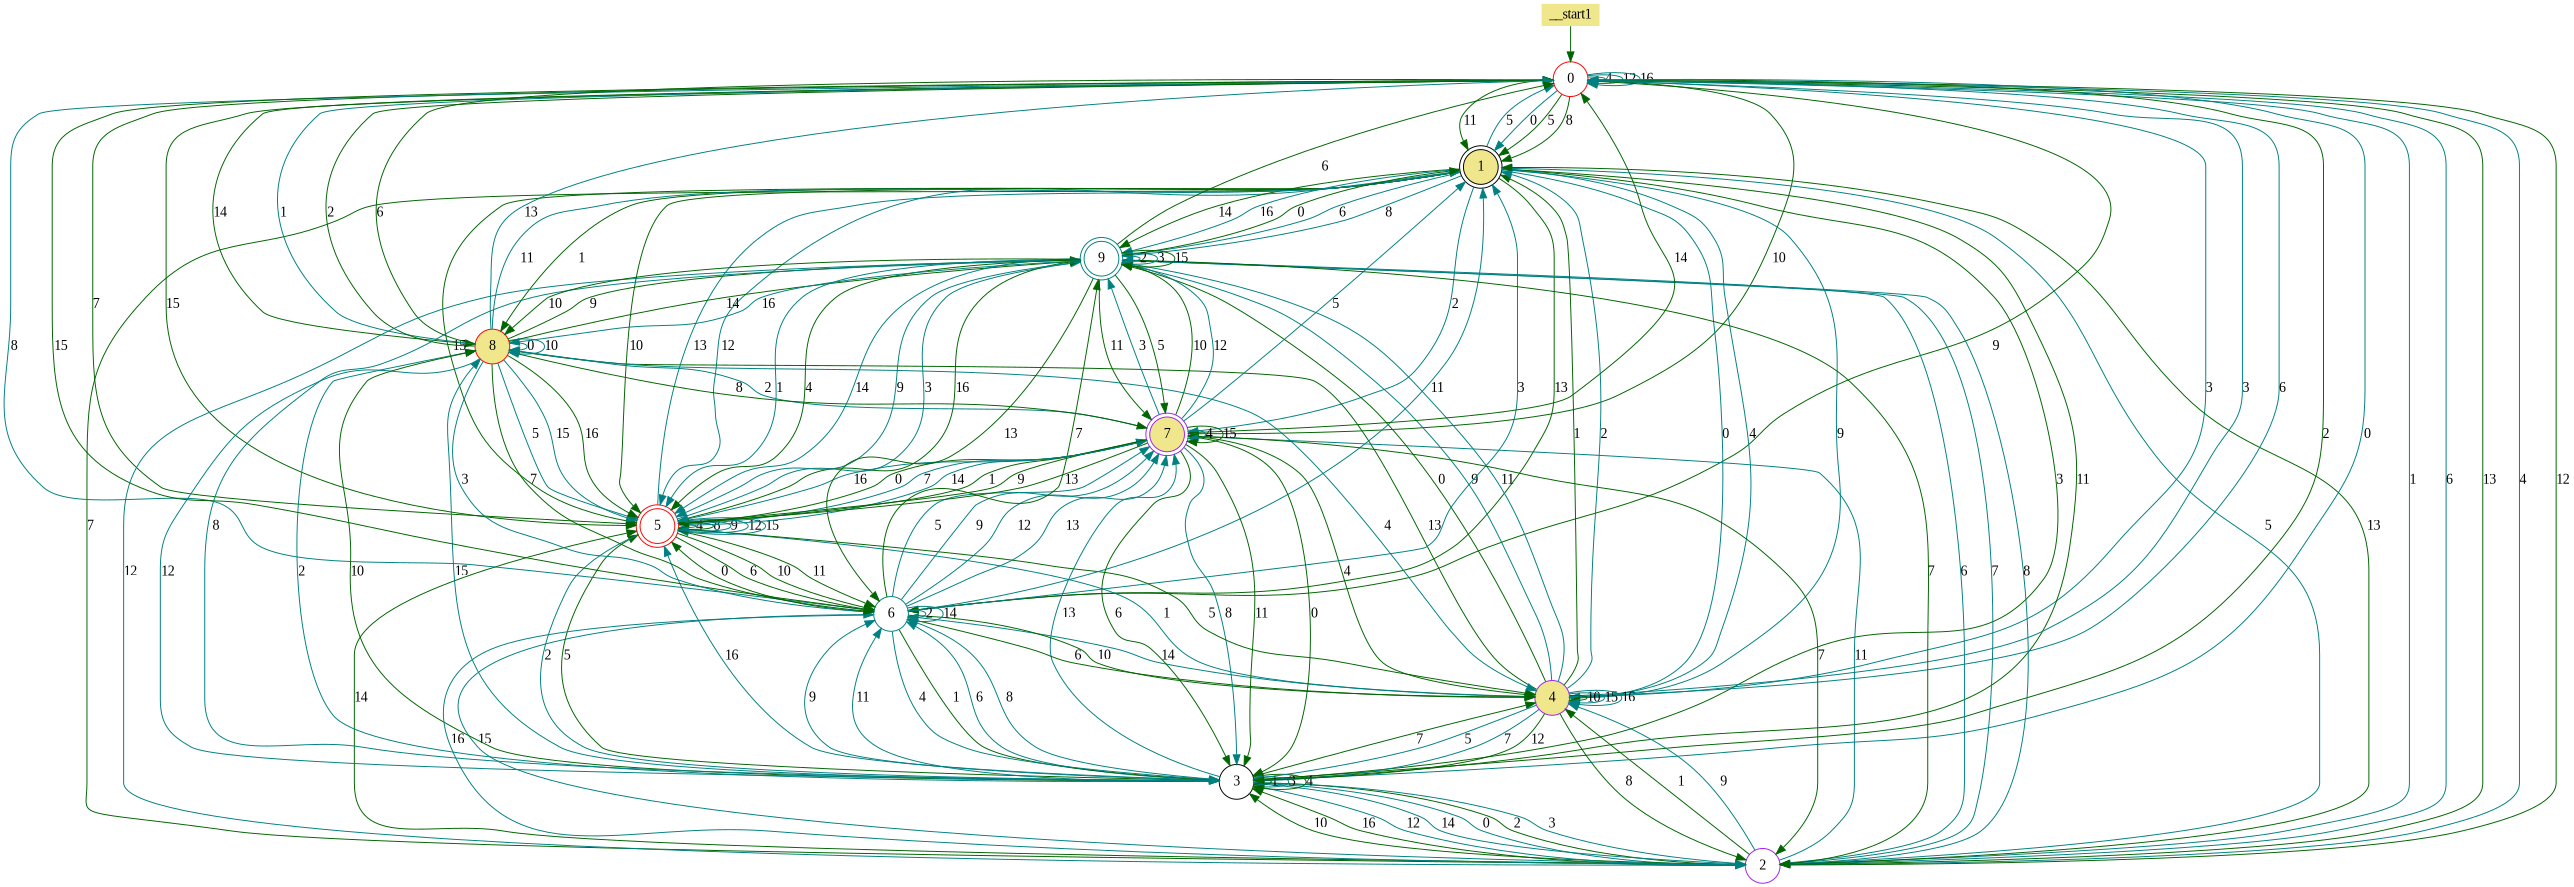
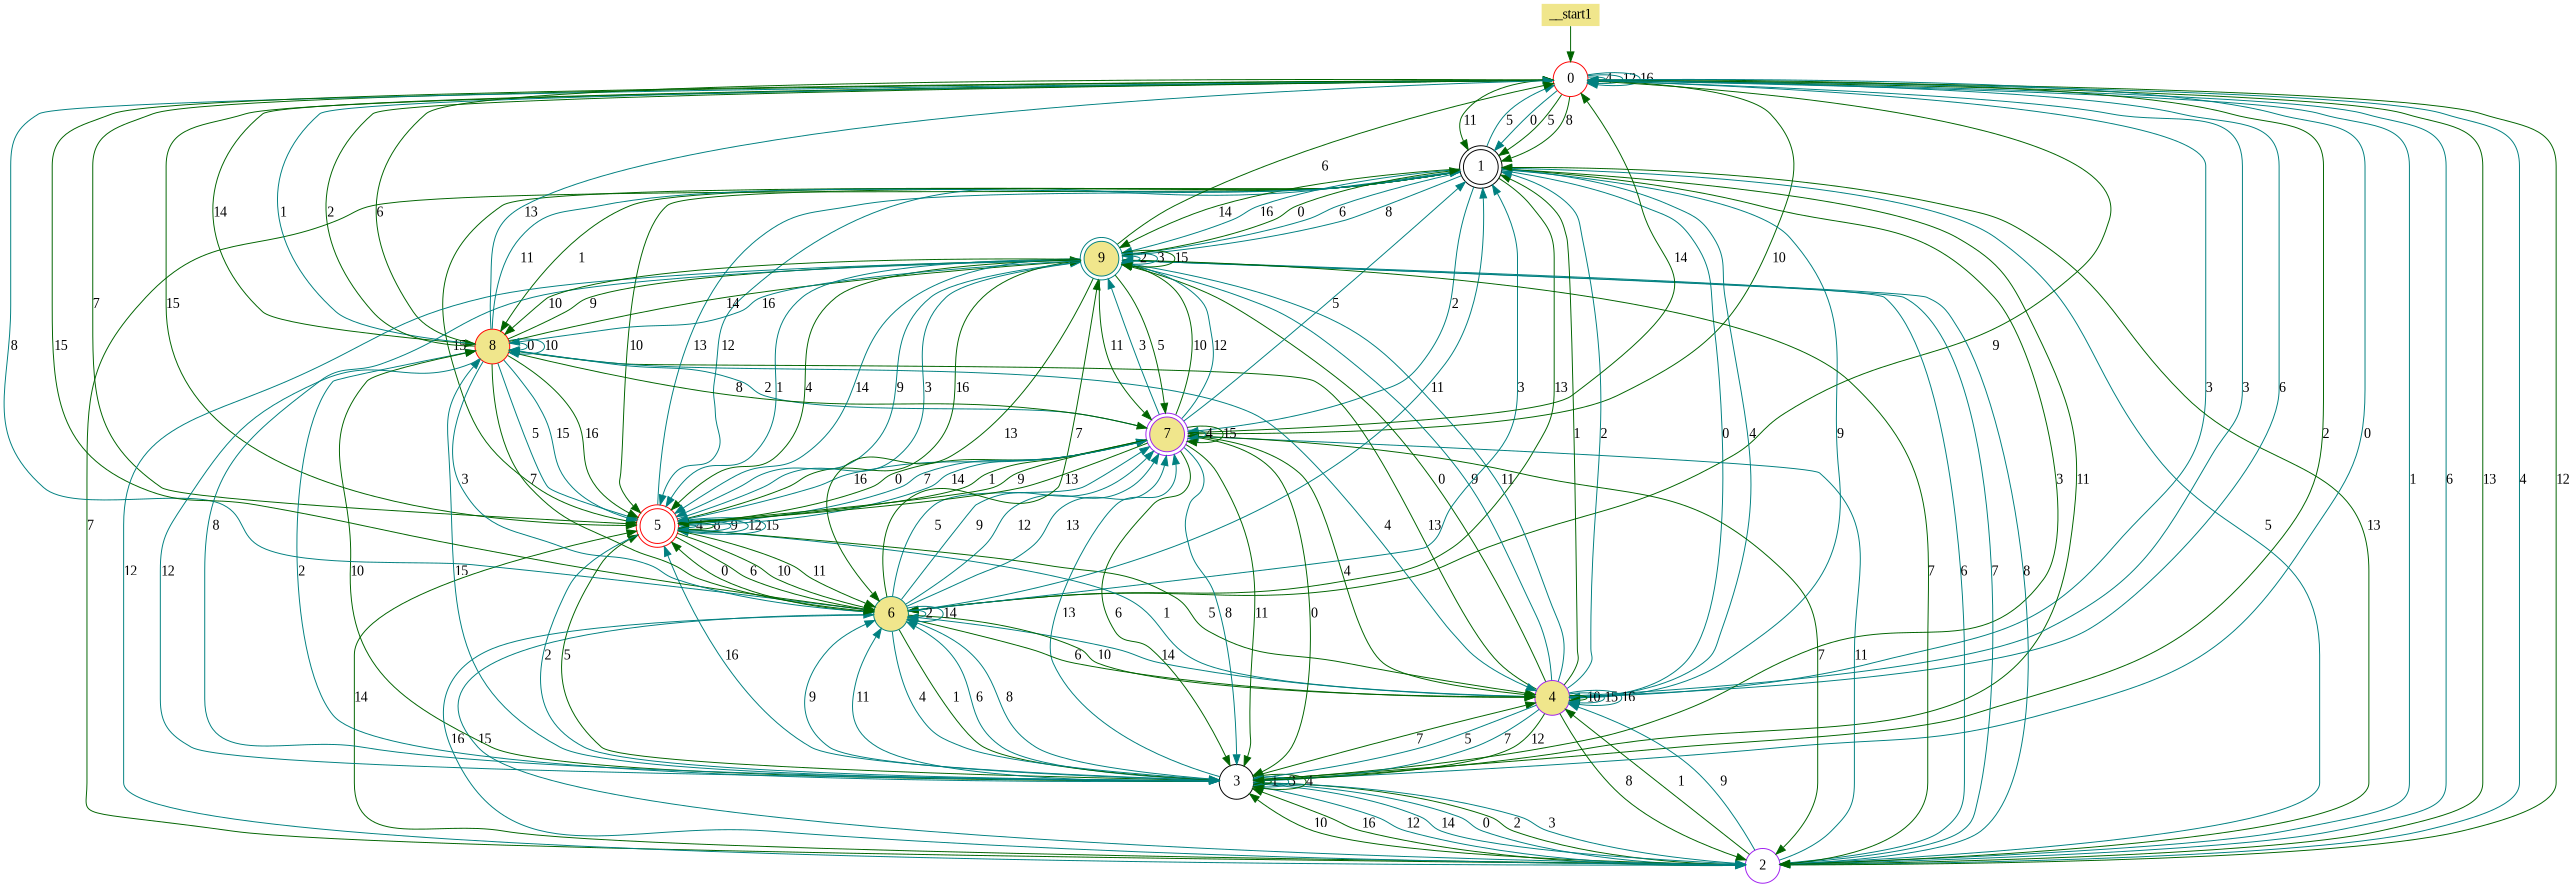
node "1": fillcolor khaki -> white
node "9": fillcolor white -> khaki
node "6": fillcolor white -> khaki
